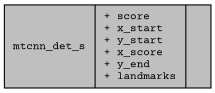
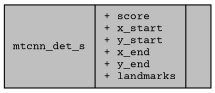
node "mtcnn_det_s": text "+ x_score" -> "+ x_end"
